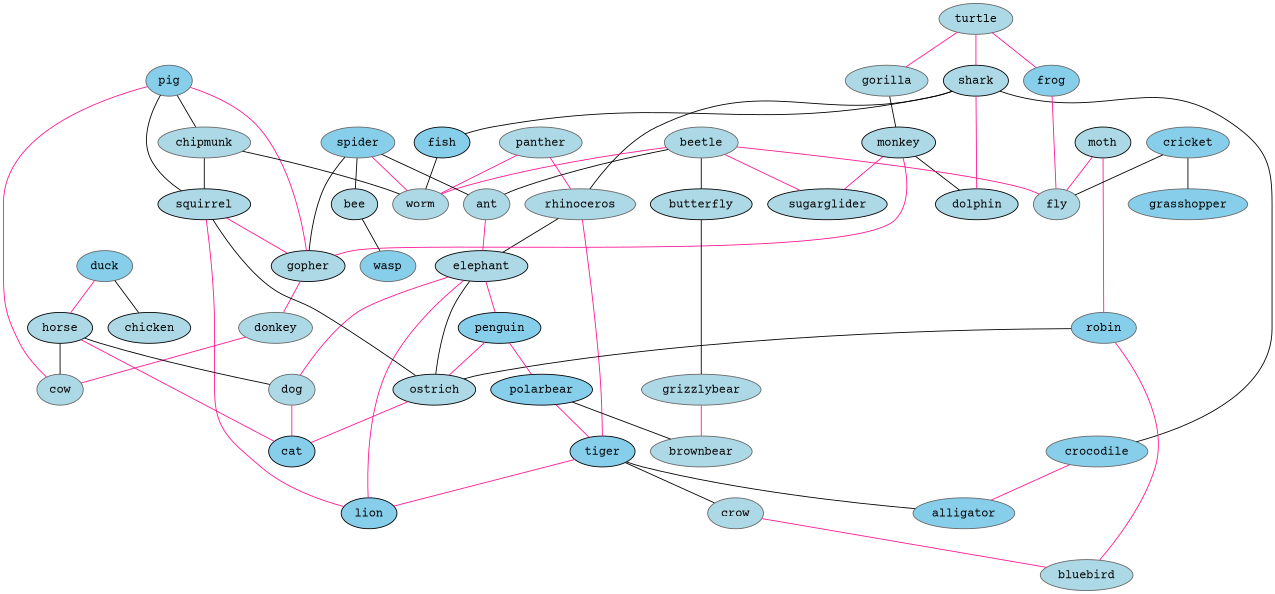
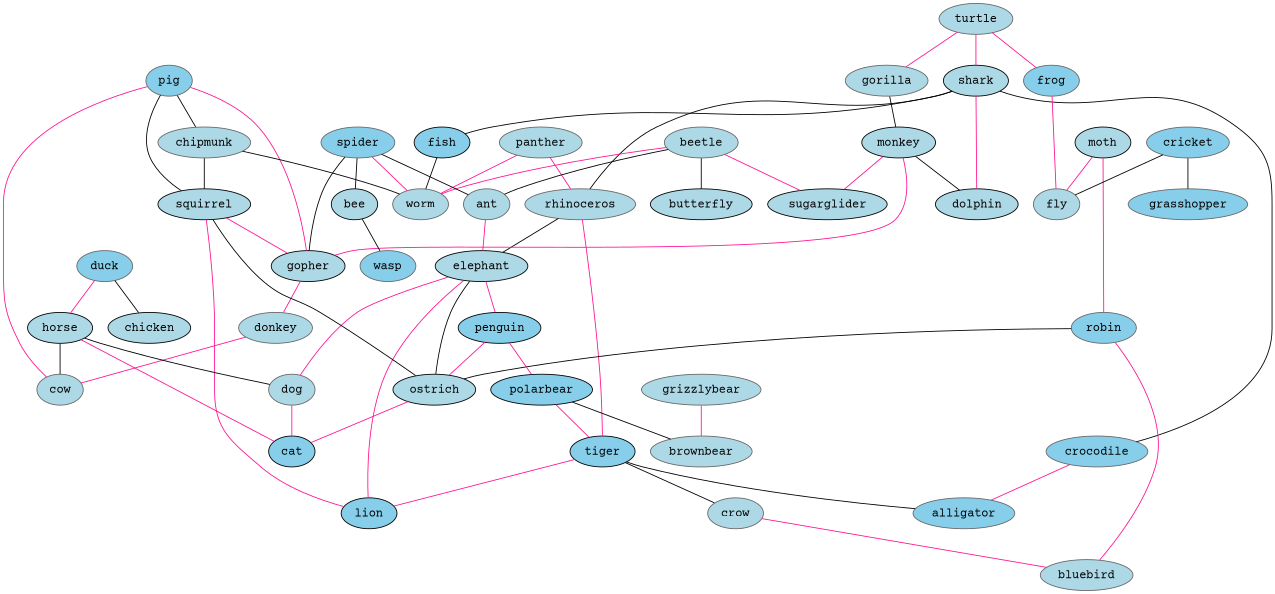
edge "beetle" -- "fly": removed
edge "butterfly" -- "grizzlybear": removed
